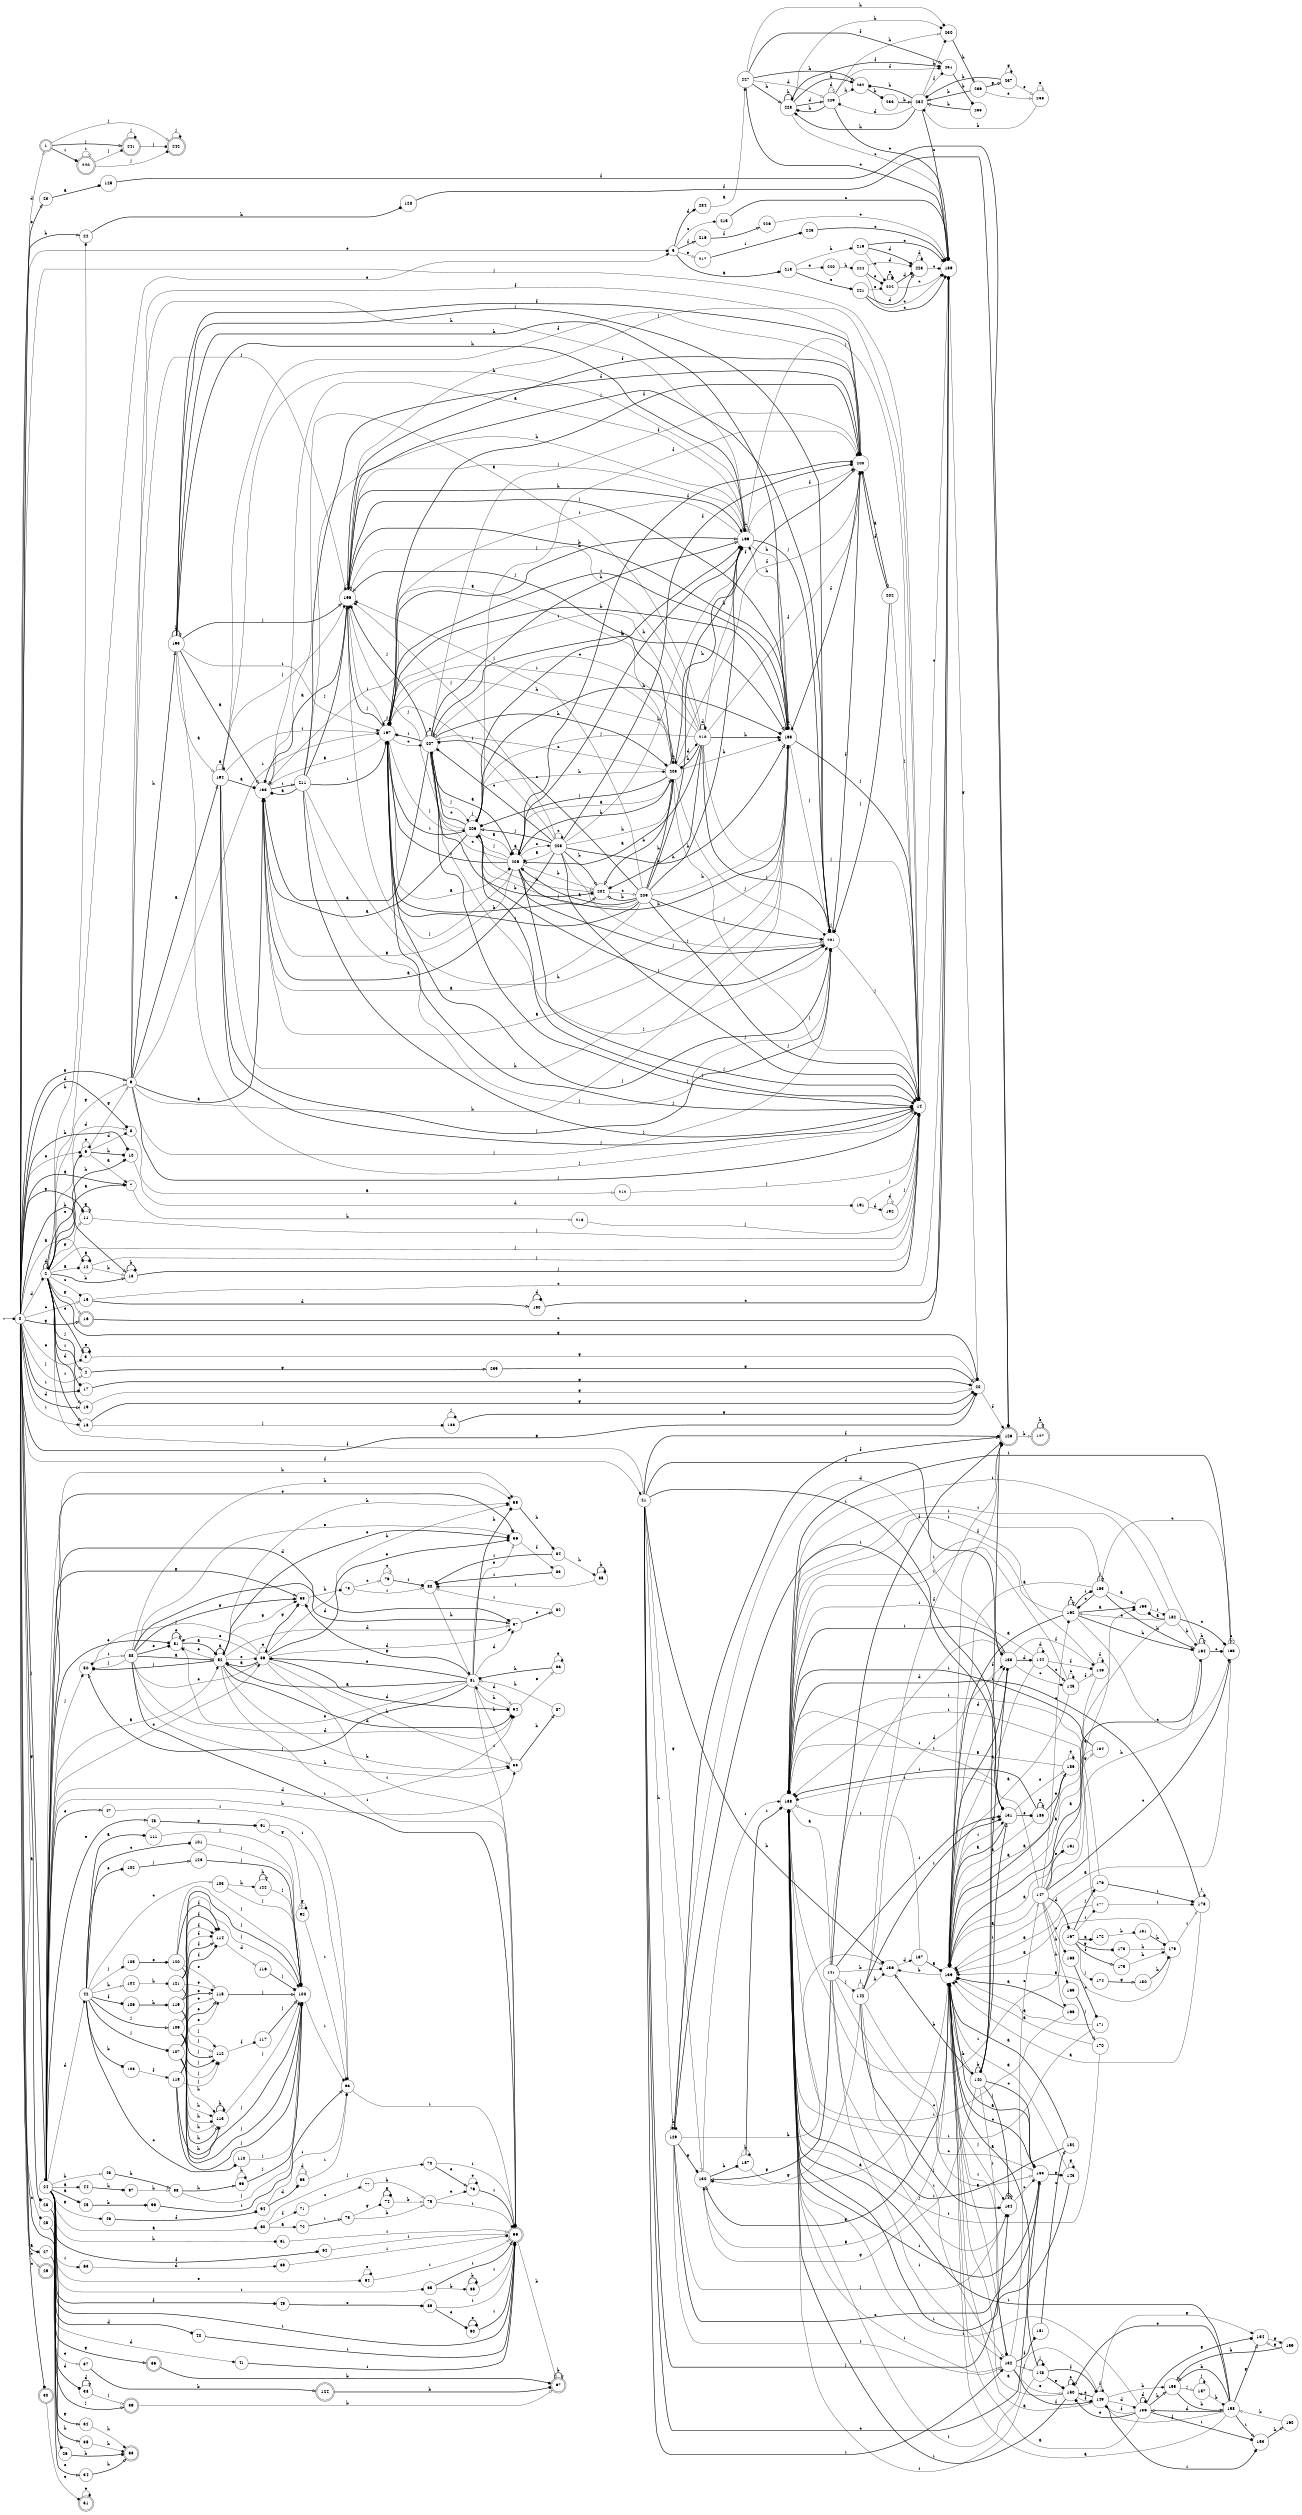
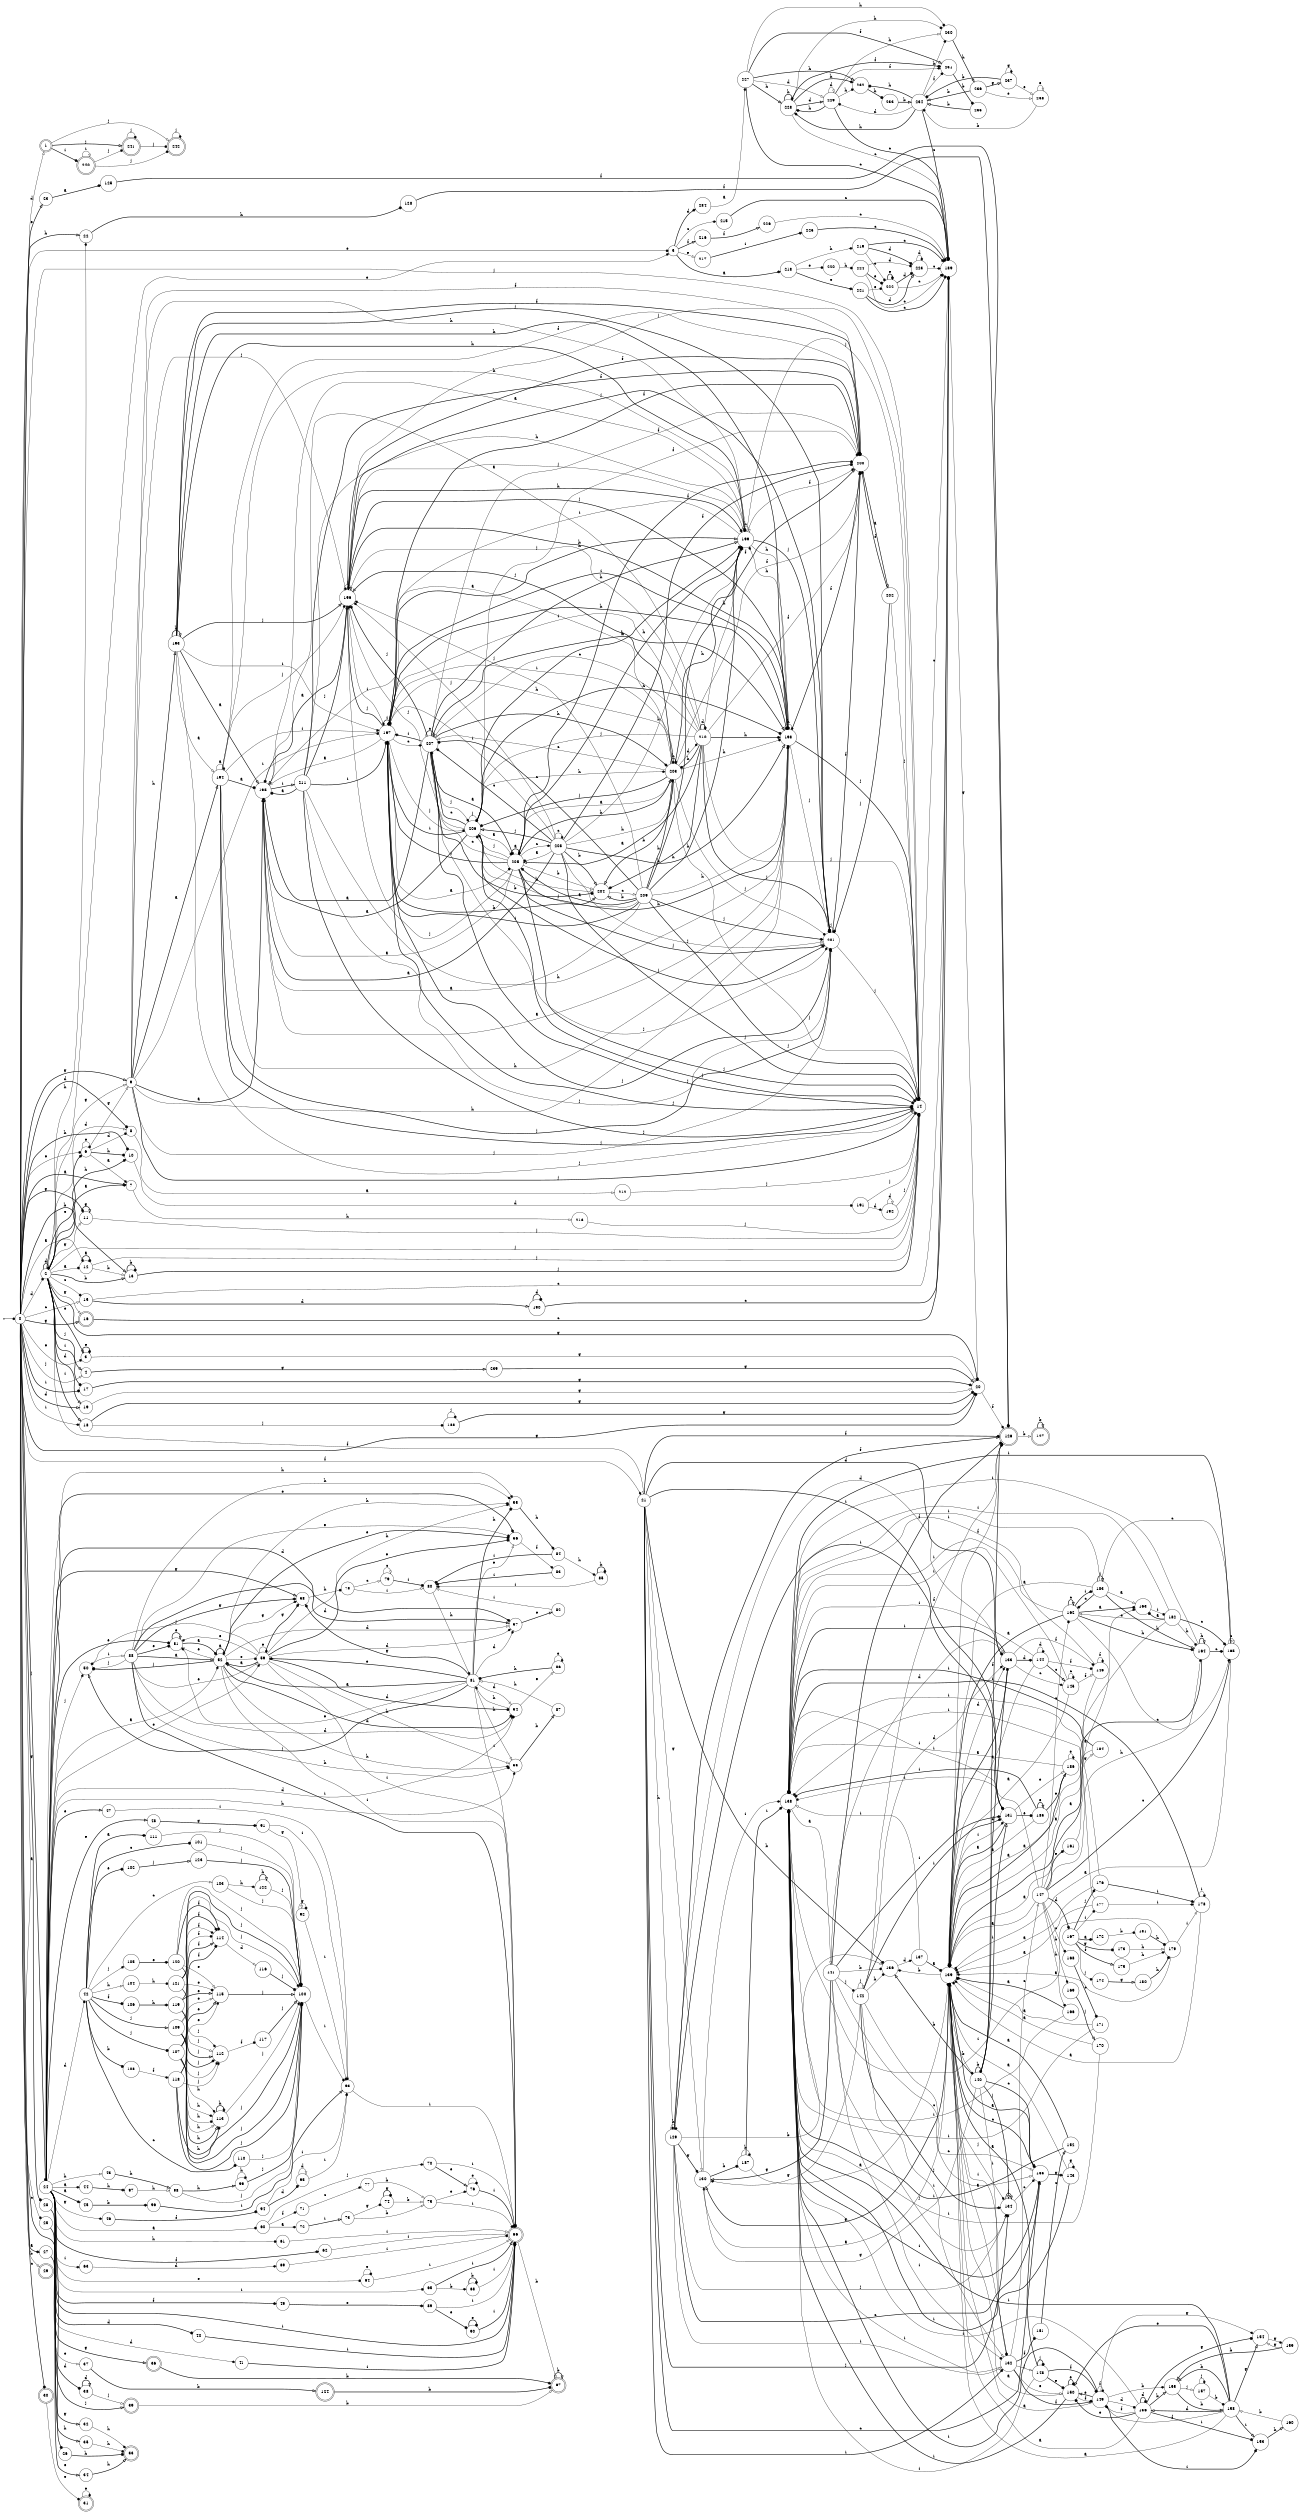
edge "149" -> "138": style solid -> bold
